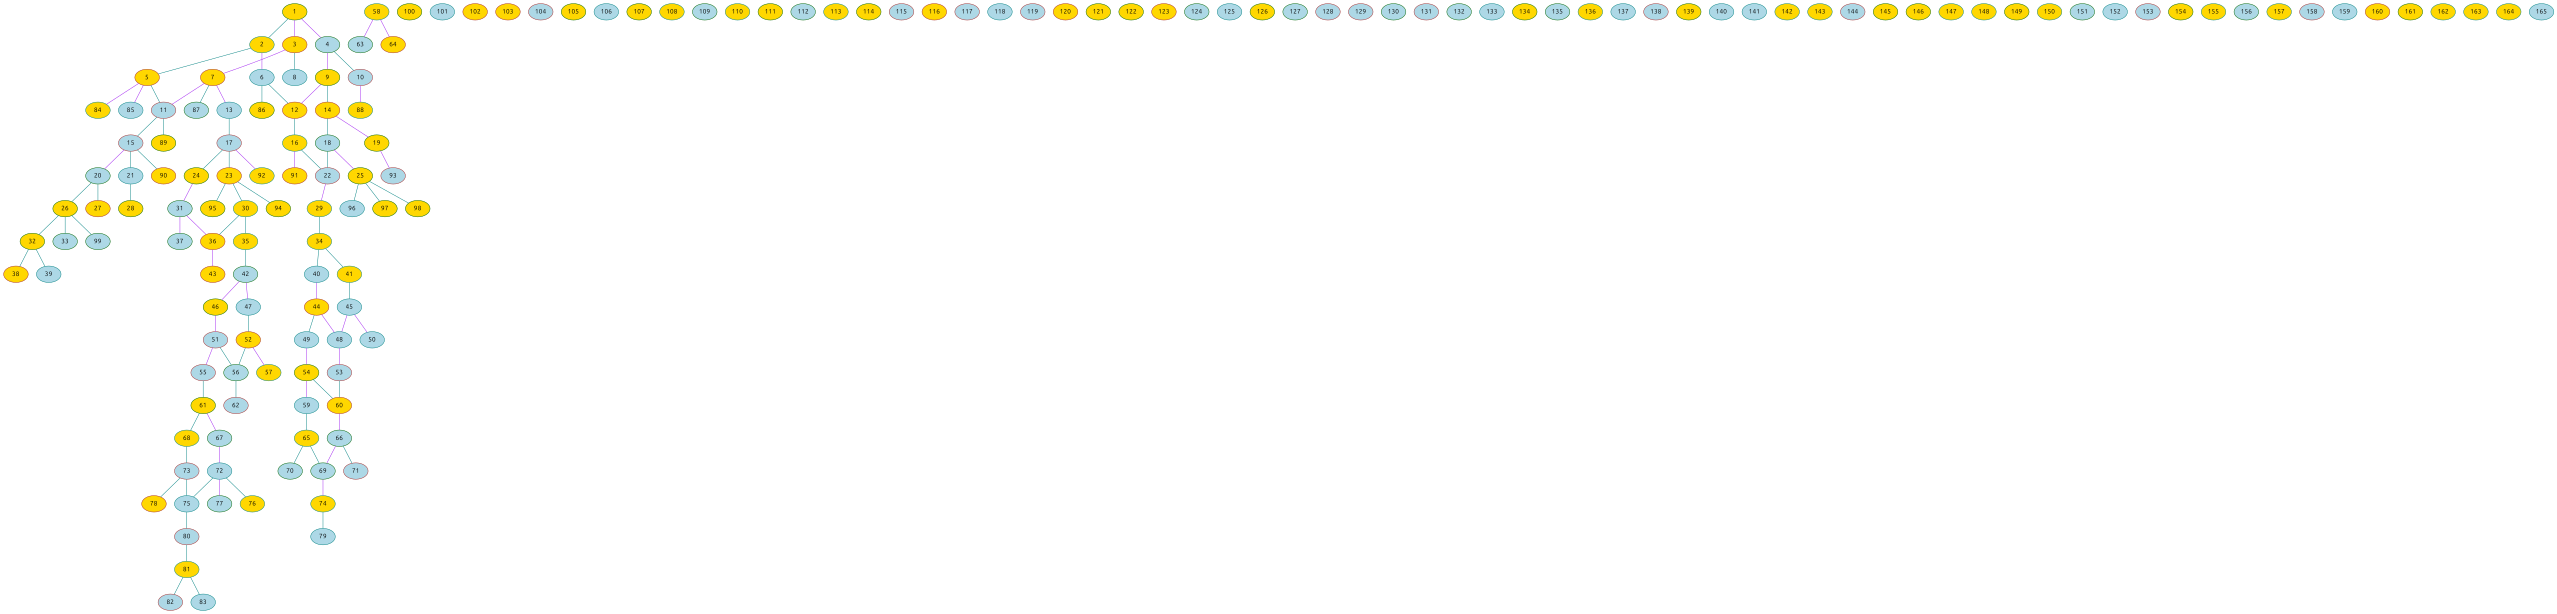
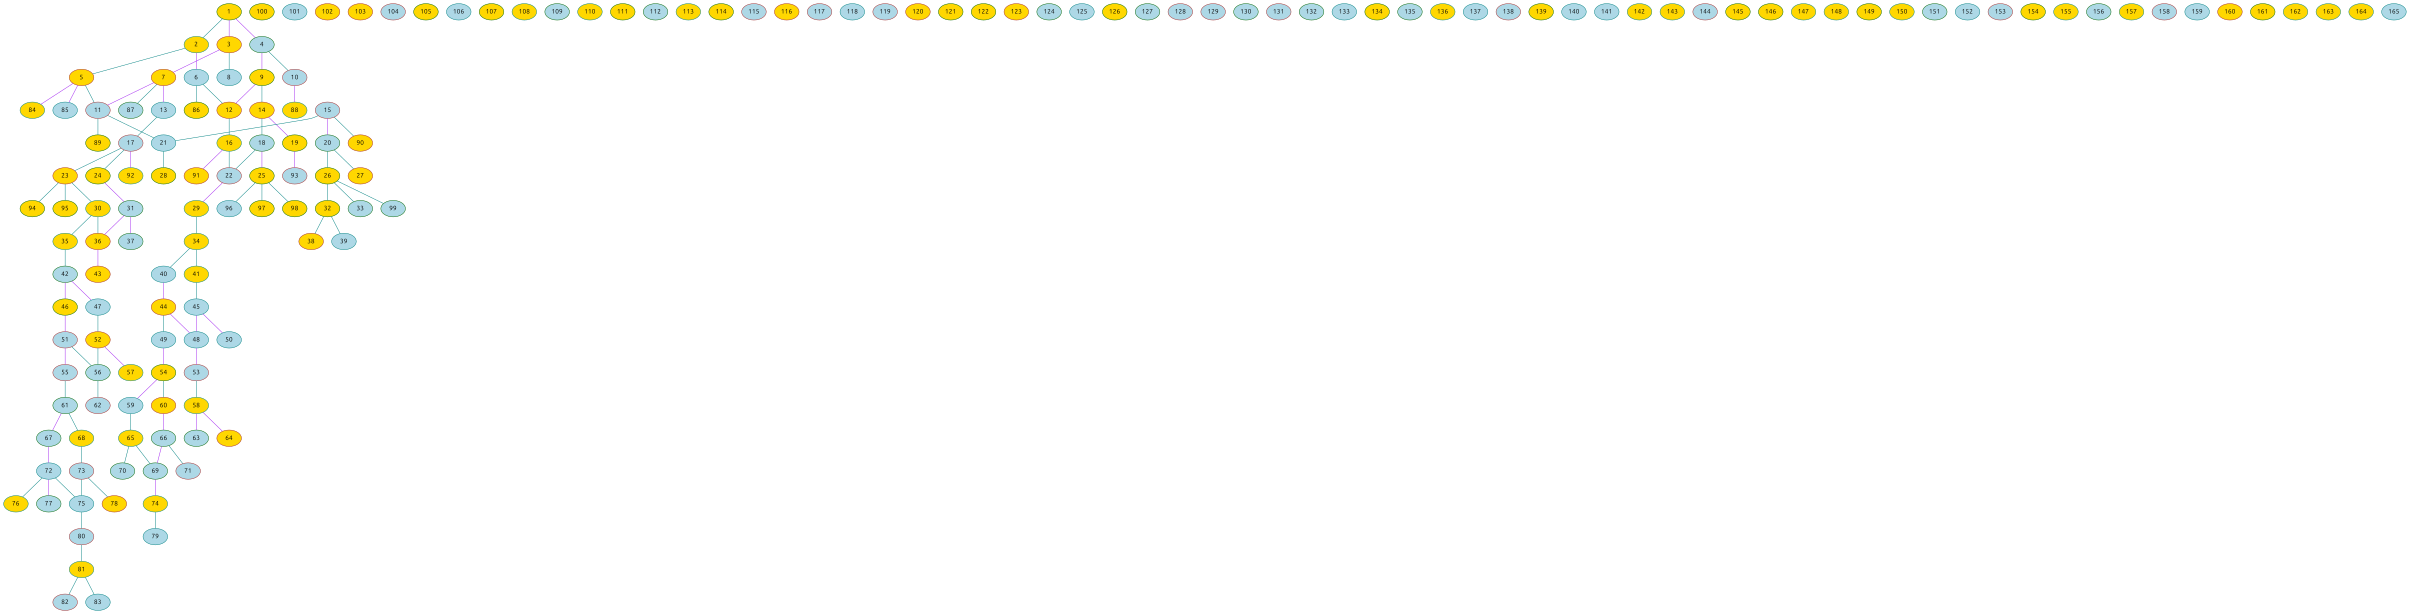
edge "11" -- "15": now "11" -- "21"
edge "53" -- "60": now "53" -- "58"
node "61": fillcolor gold -> lightblue
